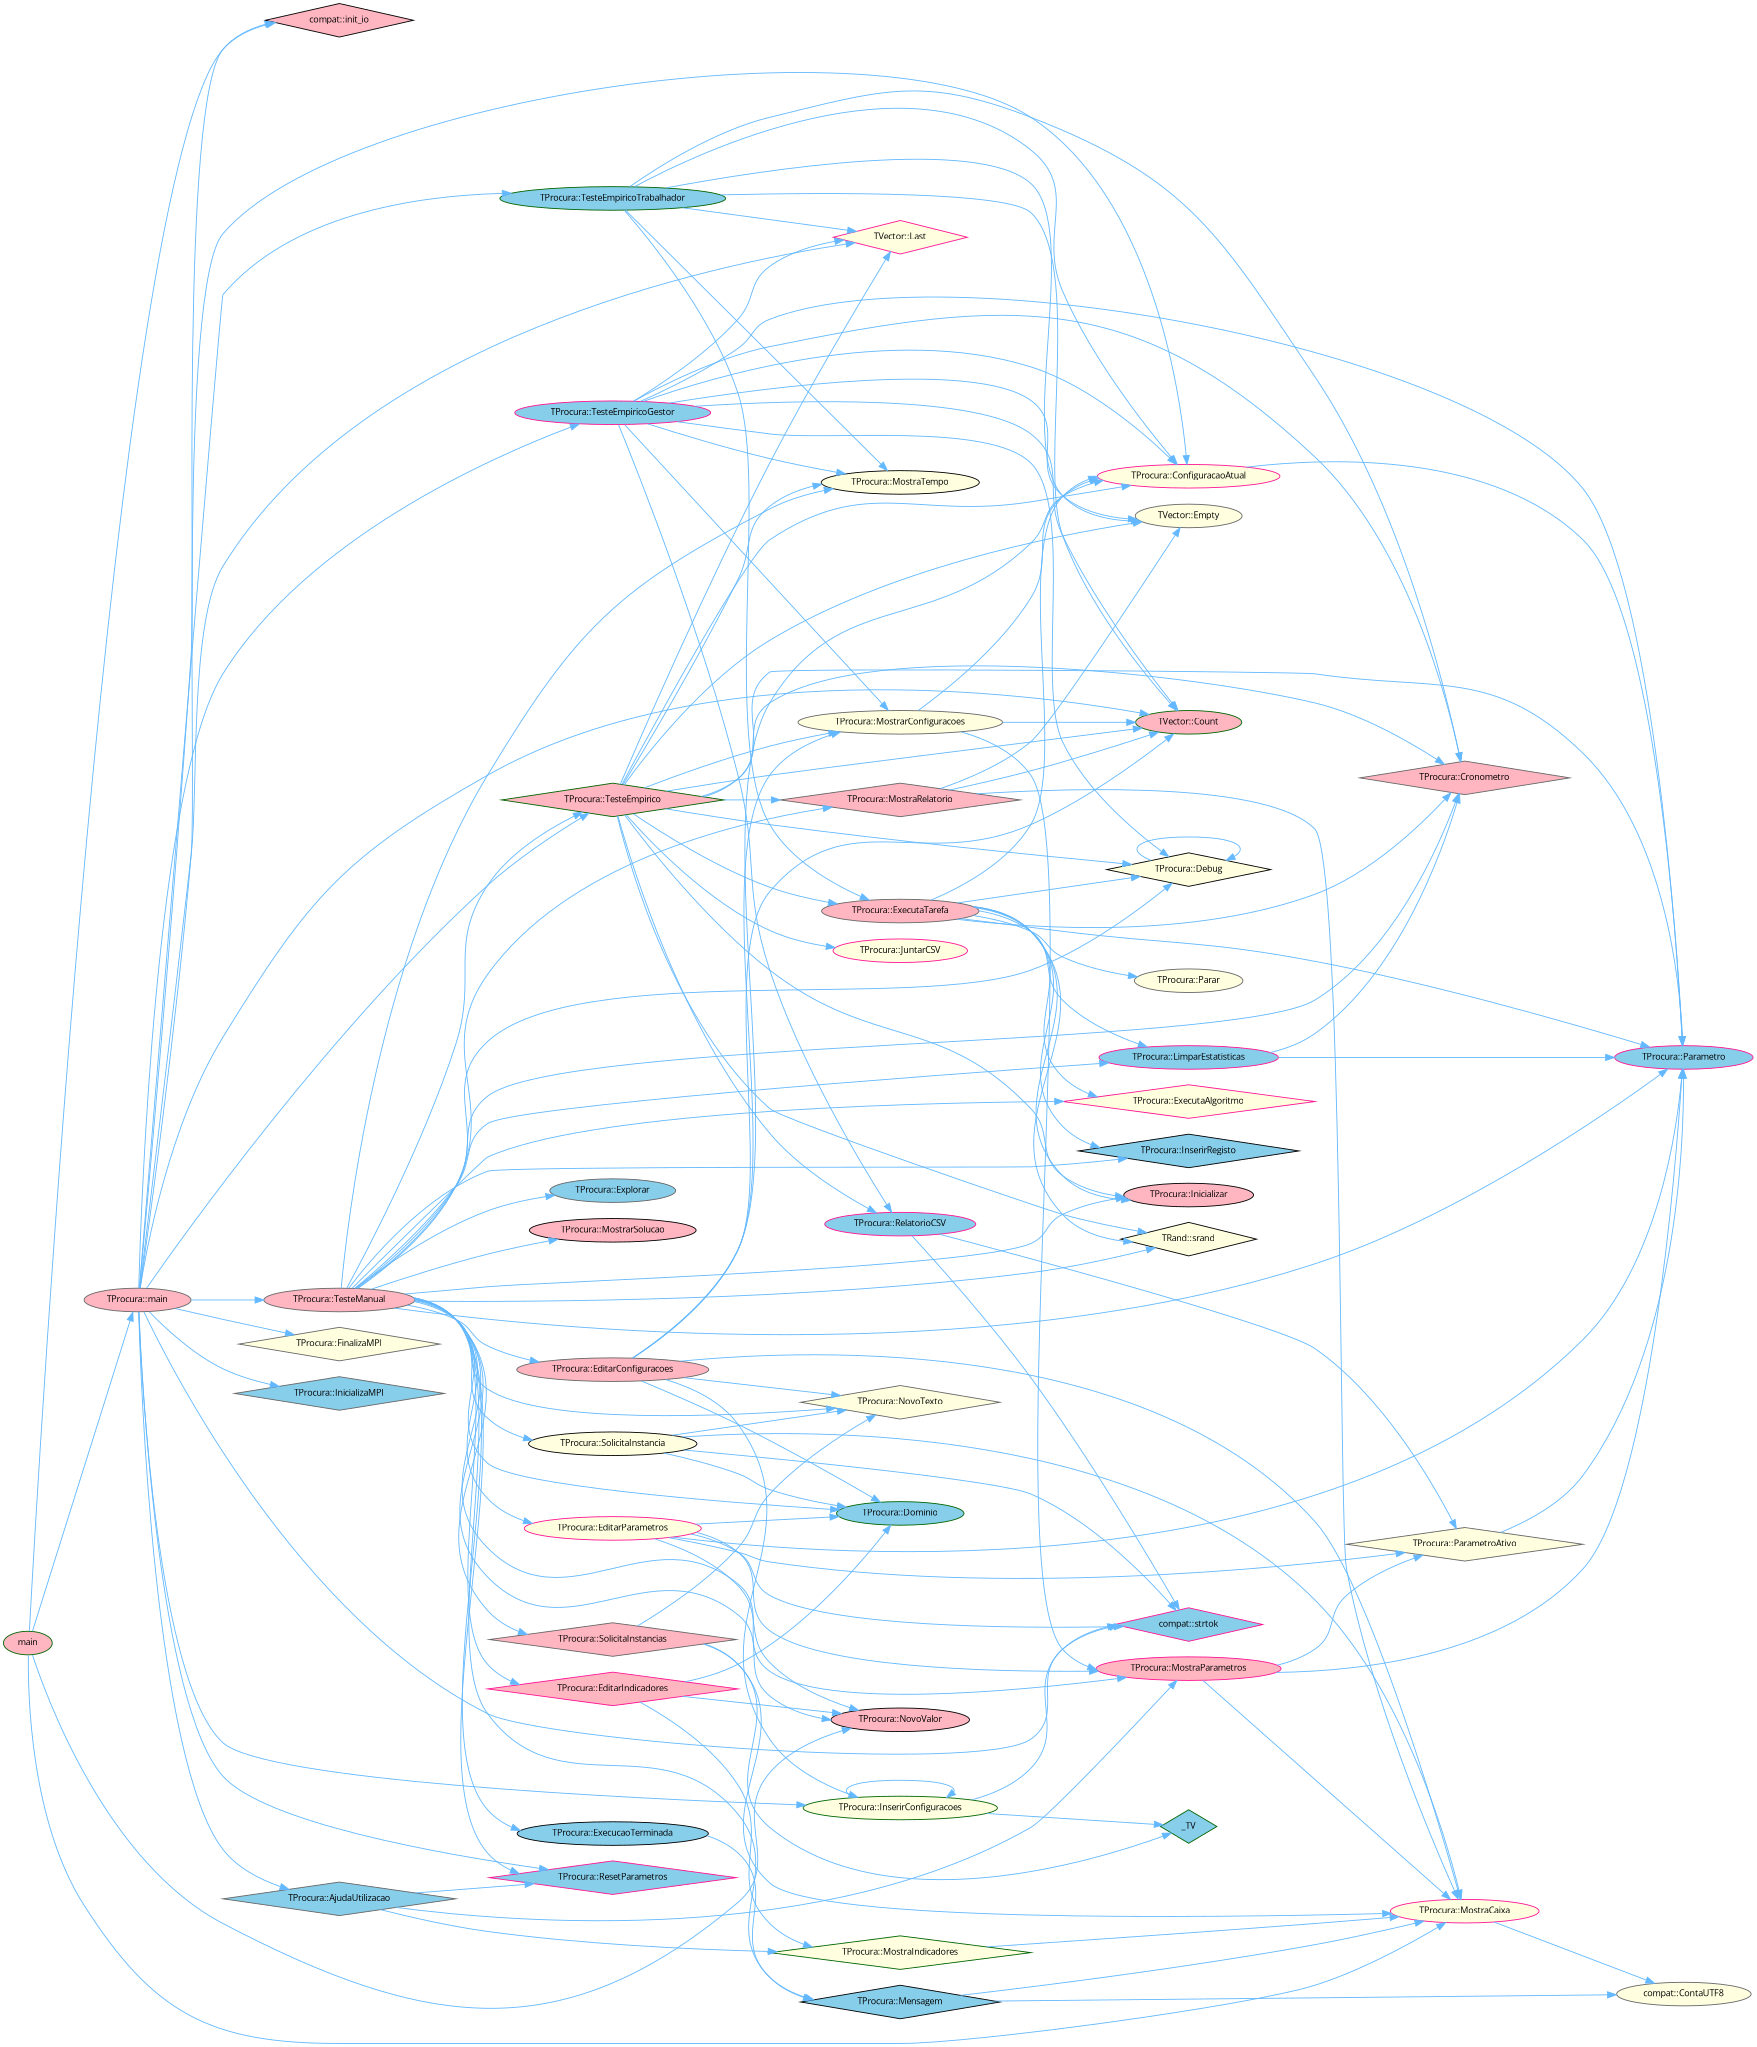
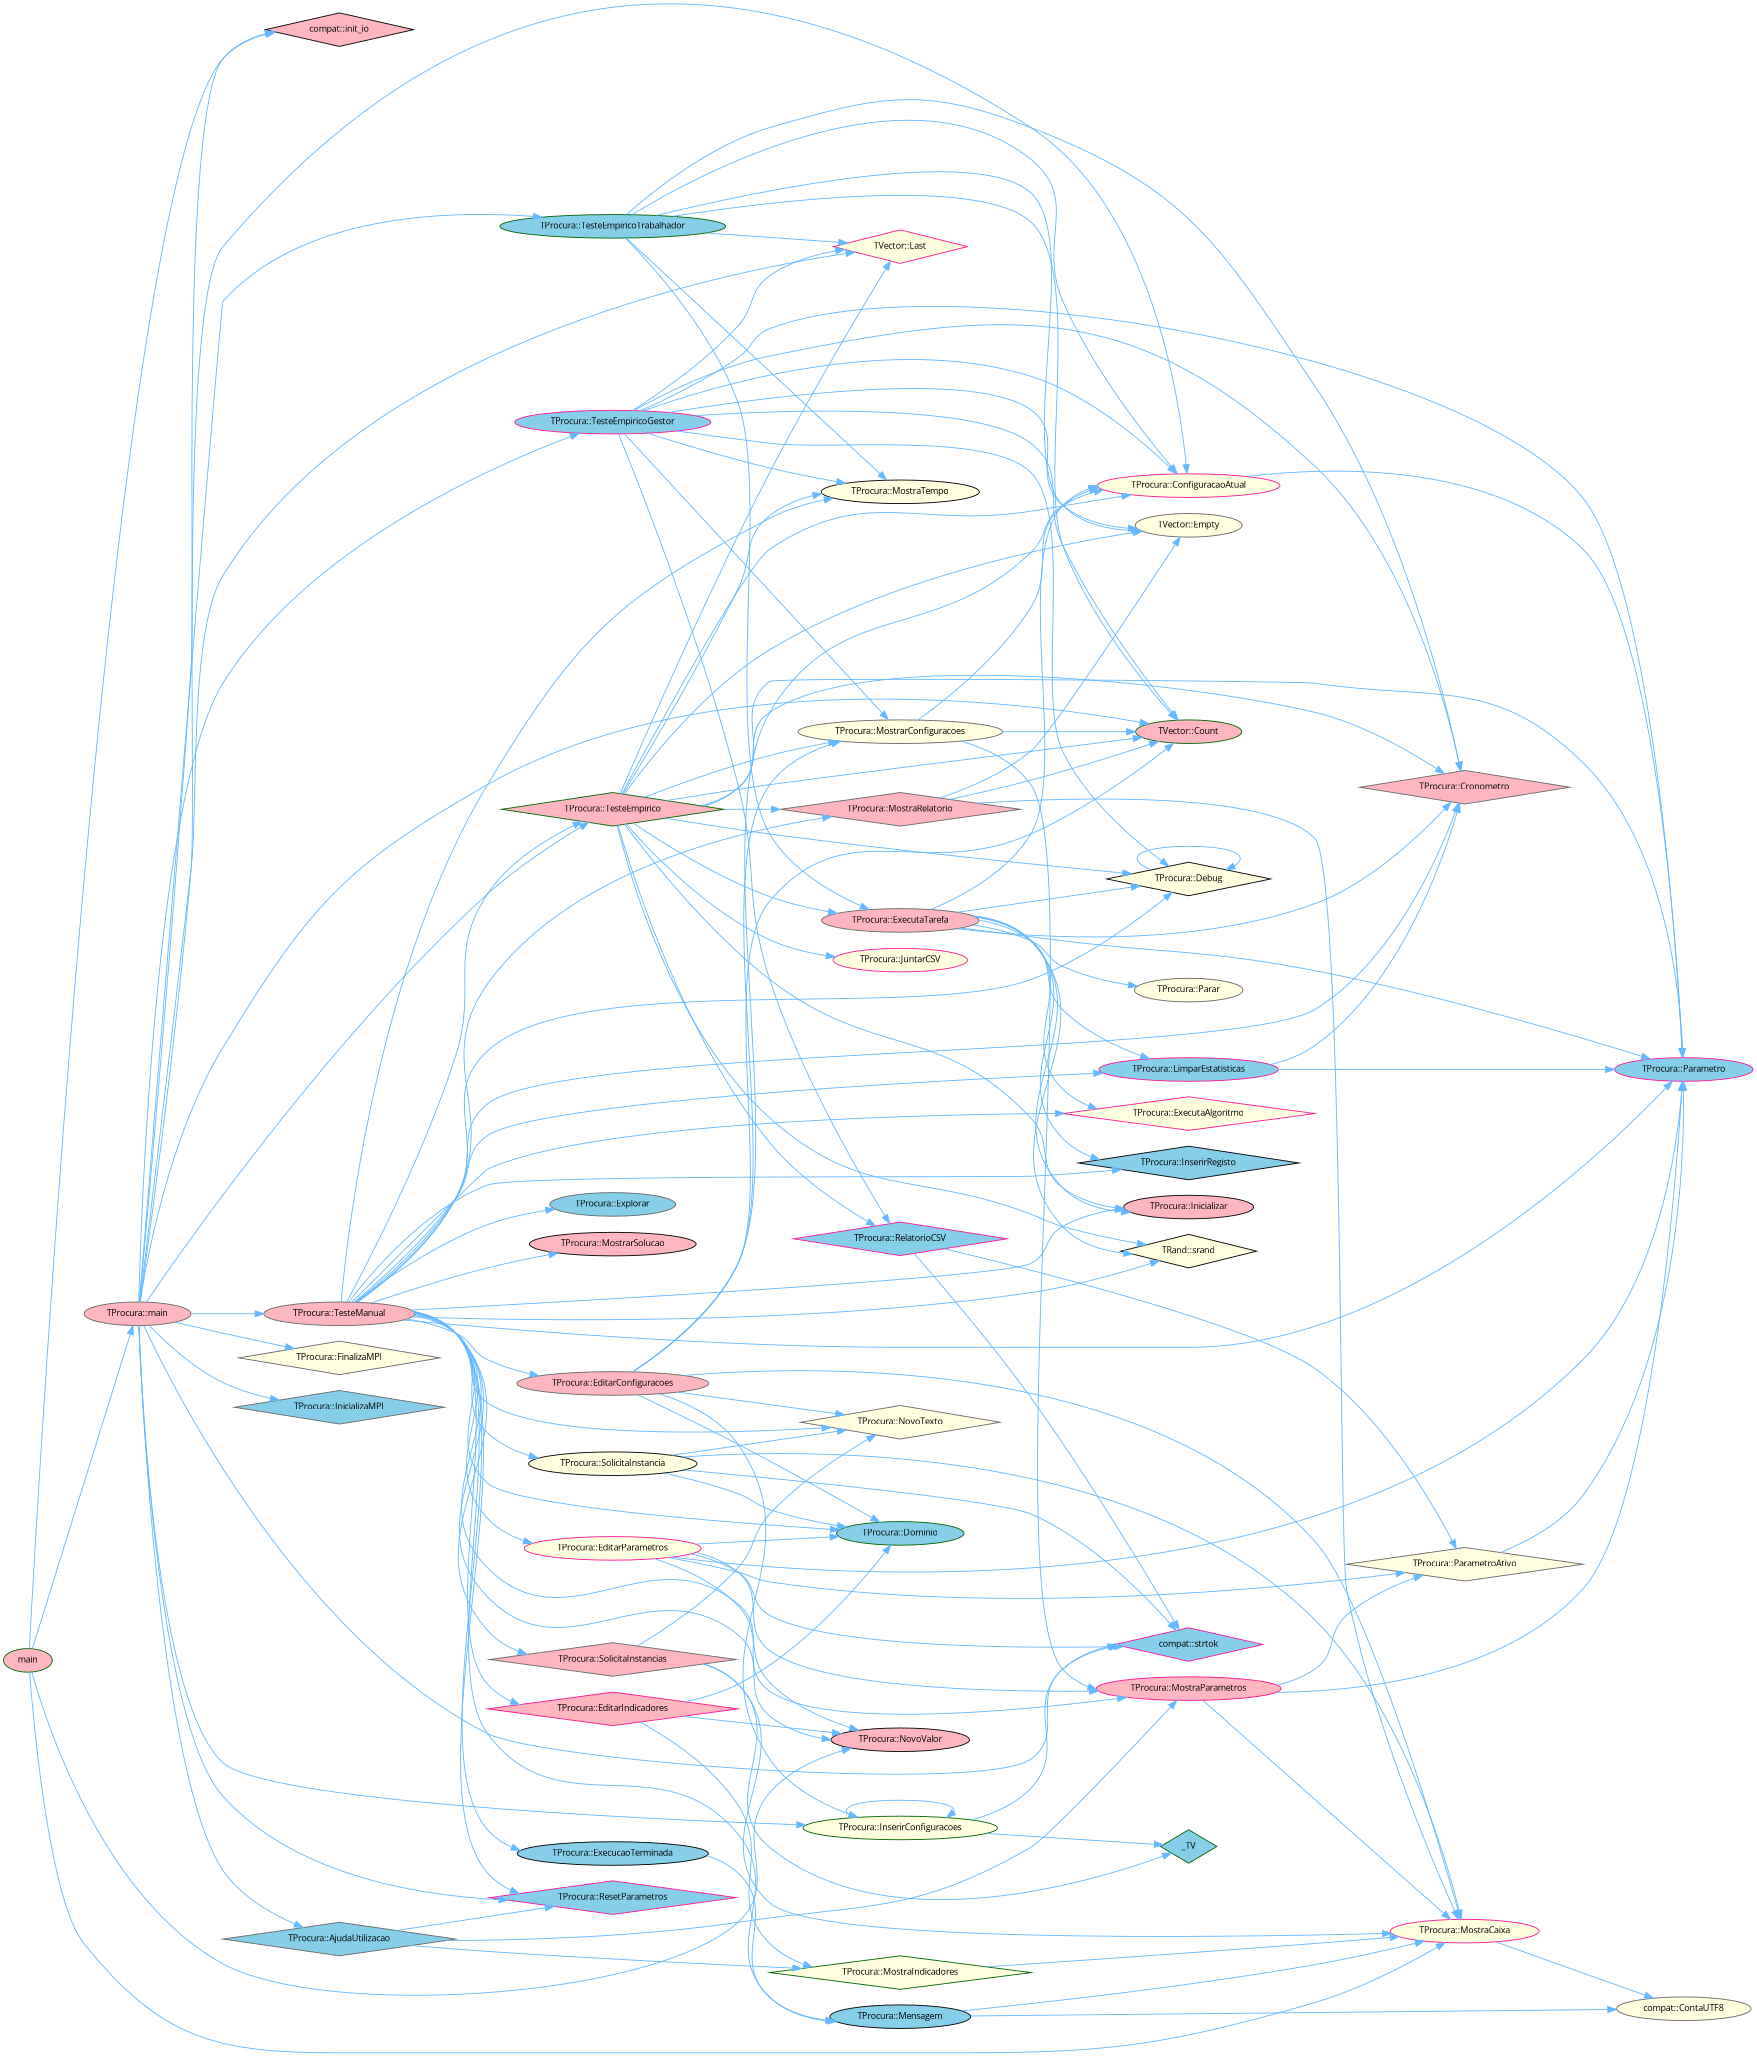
node "TProcura::RelatorioCSV": shape ellipse -> diamond
node "TProcura::Mensagem": shape diamond -> ellipse
